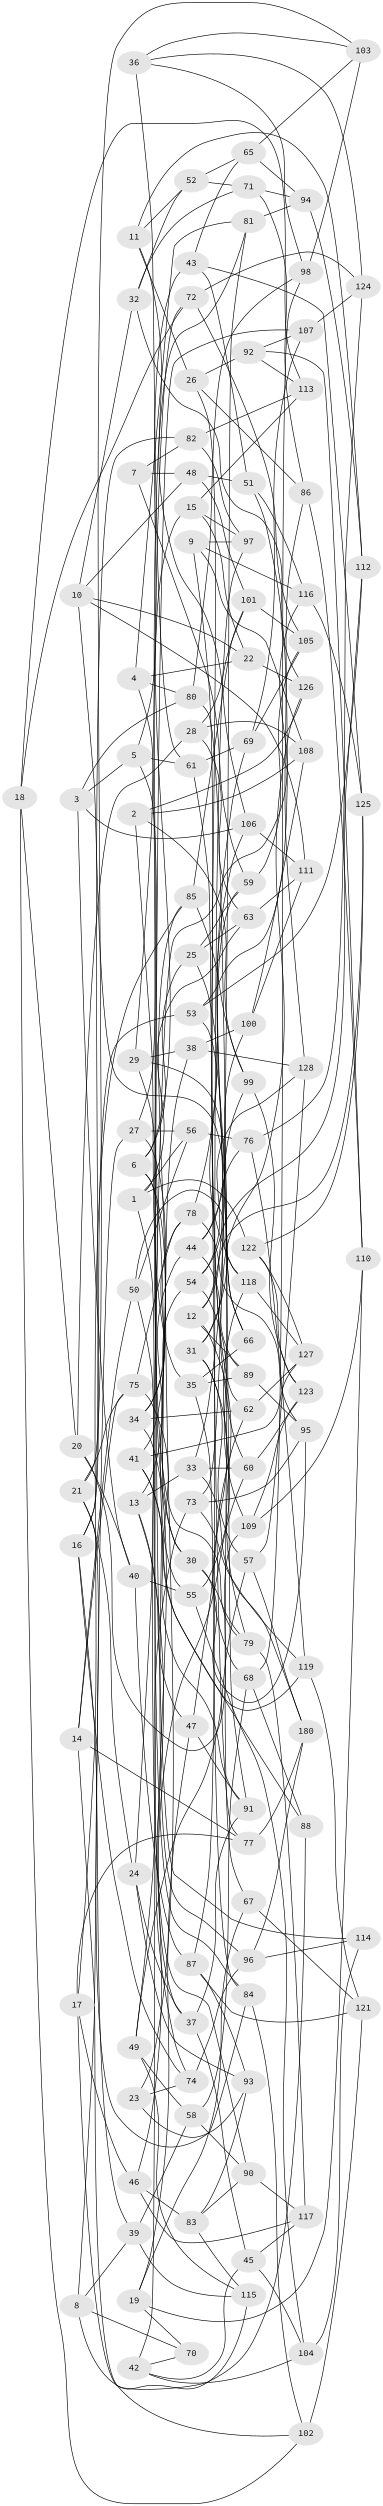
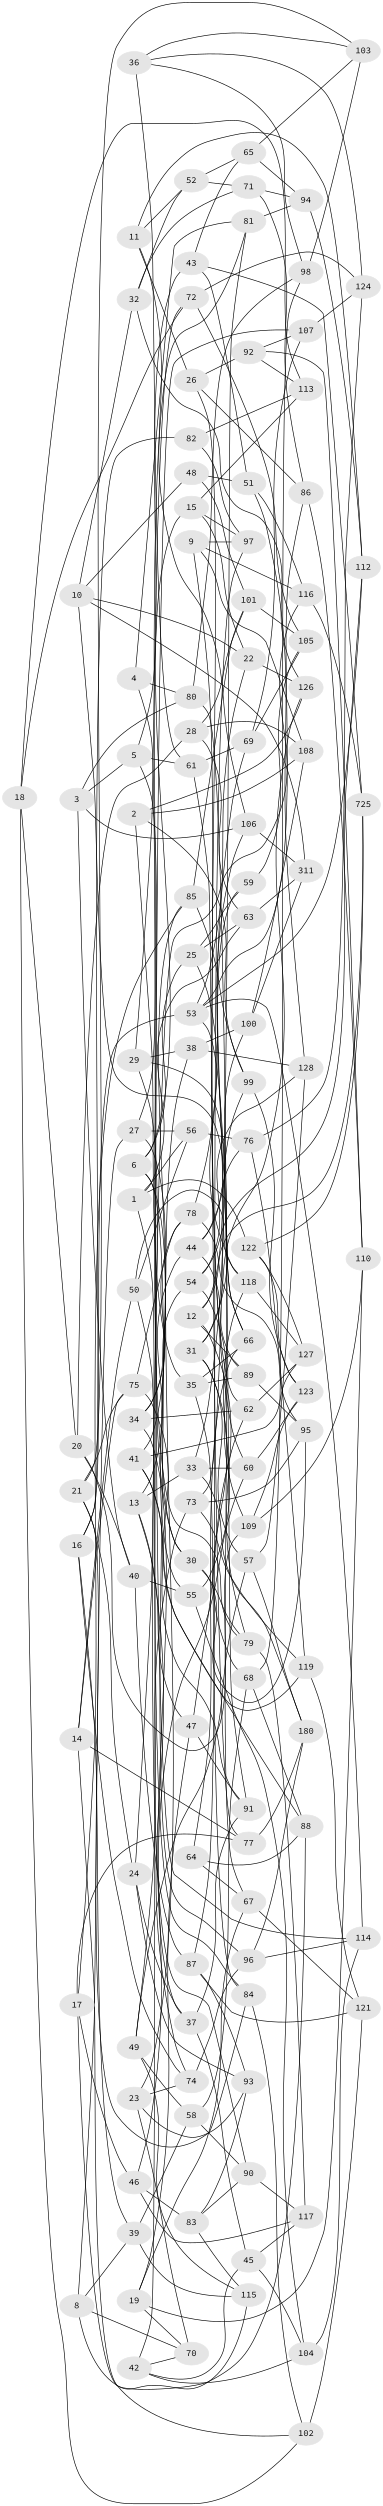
node "7": removed
edge "22" -- "4": now "22" -- "53"
node "125": label "125" -> "725"
node "111": label "111" -> "311"
edge "53" -- "114": added
node "64": added
edge "23" -- "70": added
